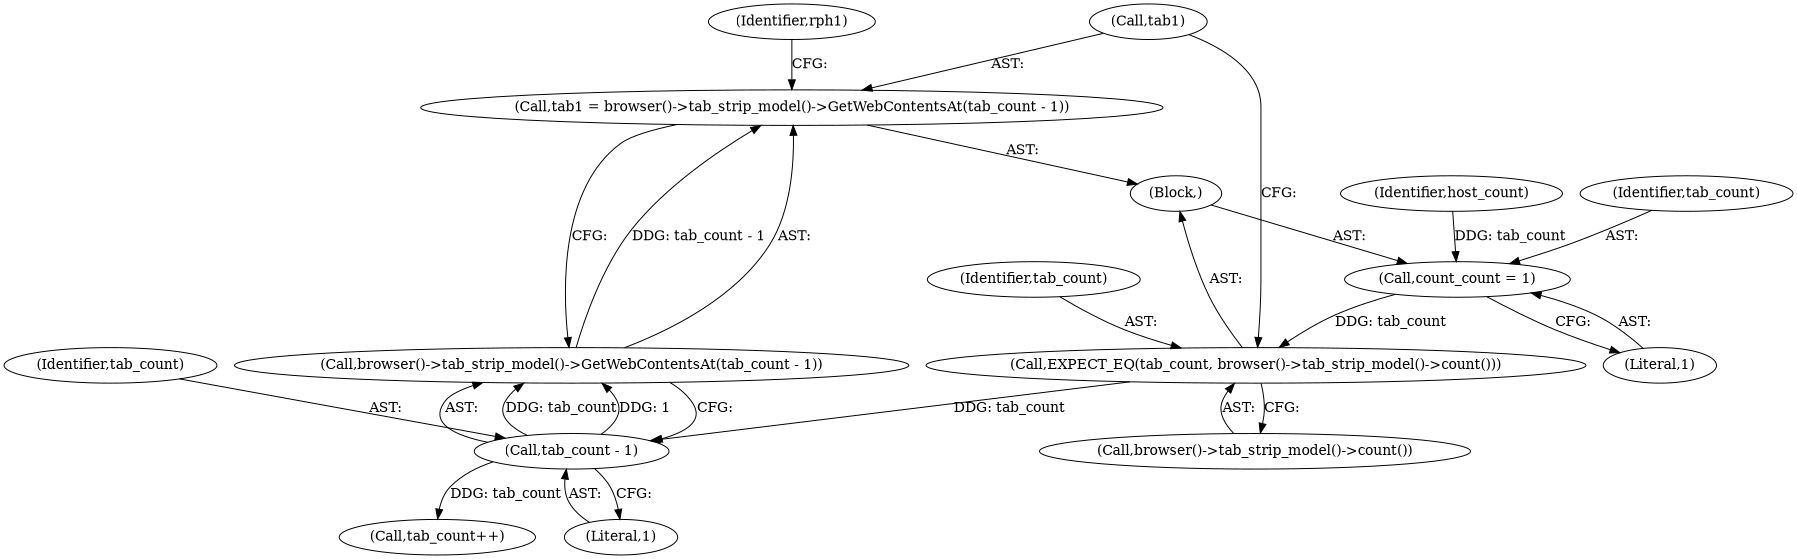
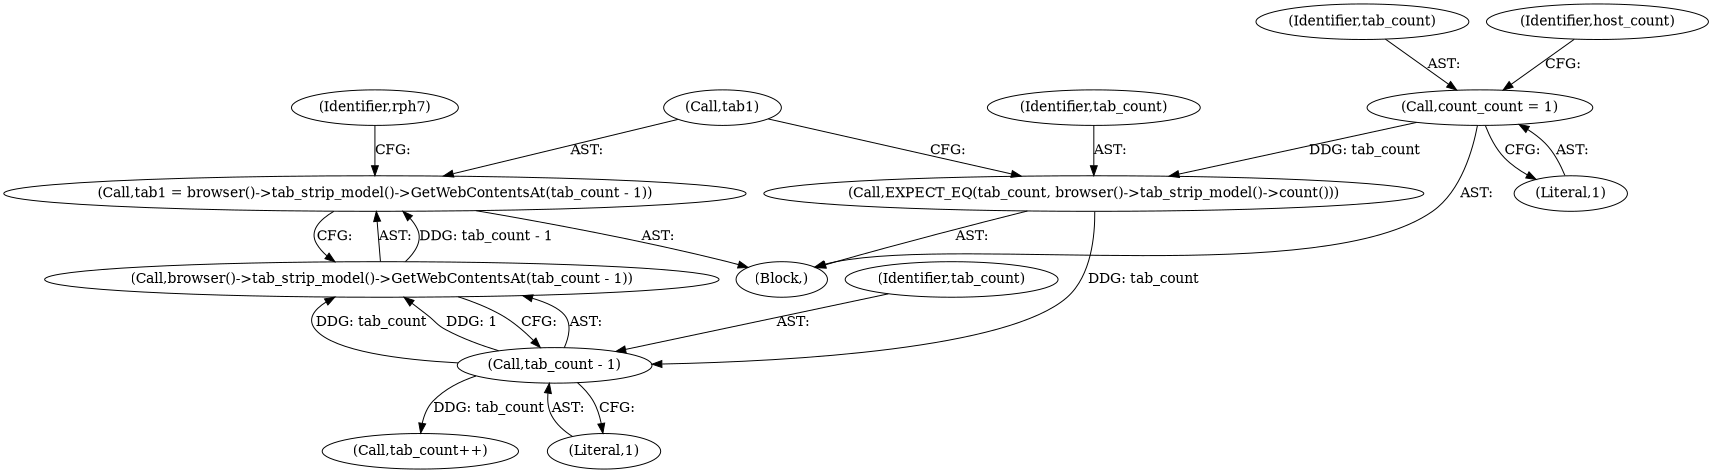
node "(Identifier,rph1)": label "(Identifier,rph1)" -> "(Identifier,rph7)"
edge "(Block,)" -> "(Call,count_count = 1)": reversed
edge "(Identifier,host_count)" -> "(Call,count_count = 1)": label "DDG: tab_count" -> "CFG: "
node "(Call,browser()->tab_strip_model()->count())": removed
